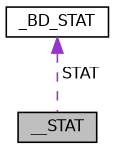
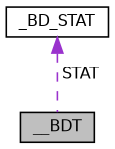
node "__STAT": label "__STAT" -> "__BDT"
